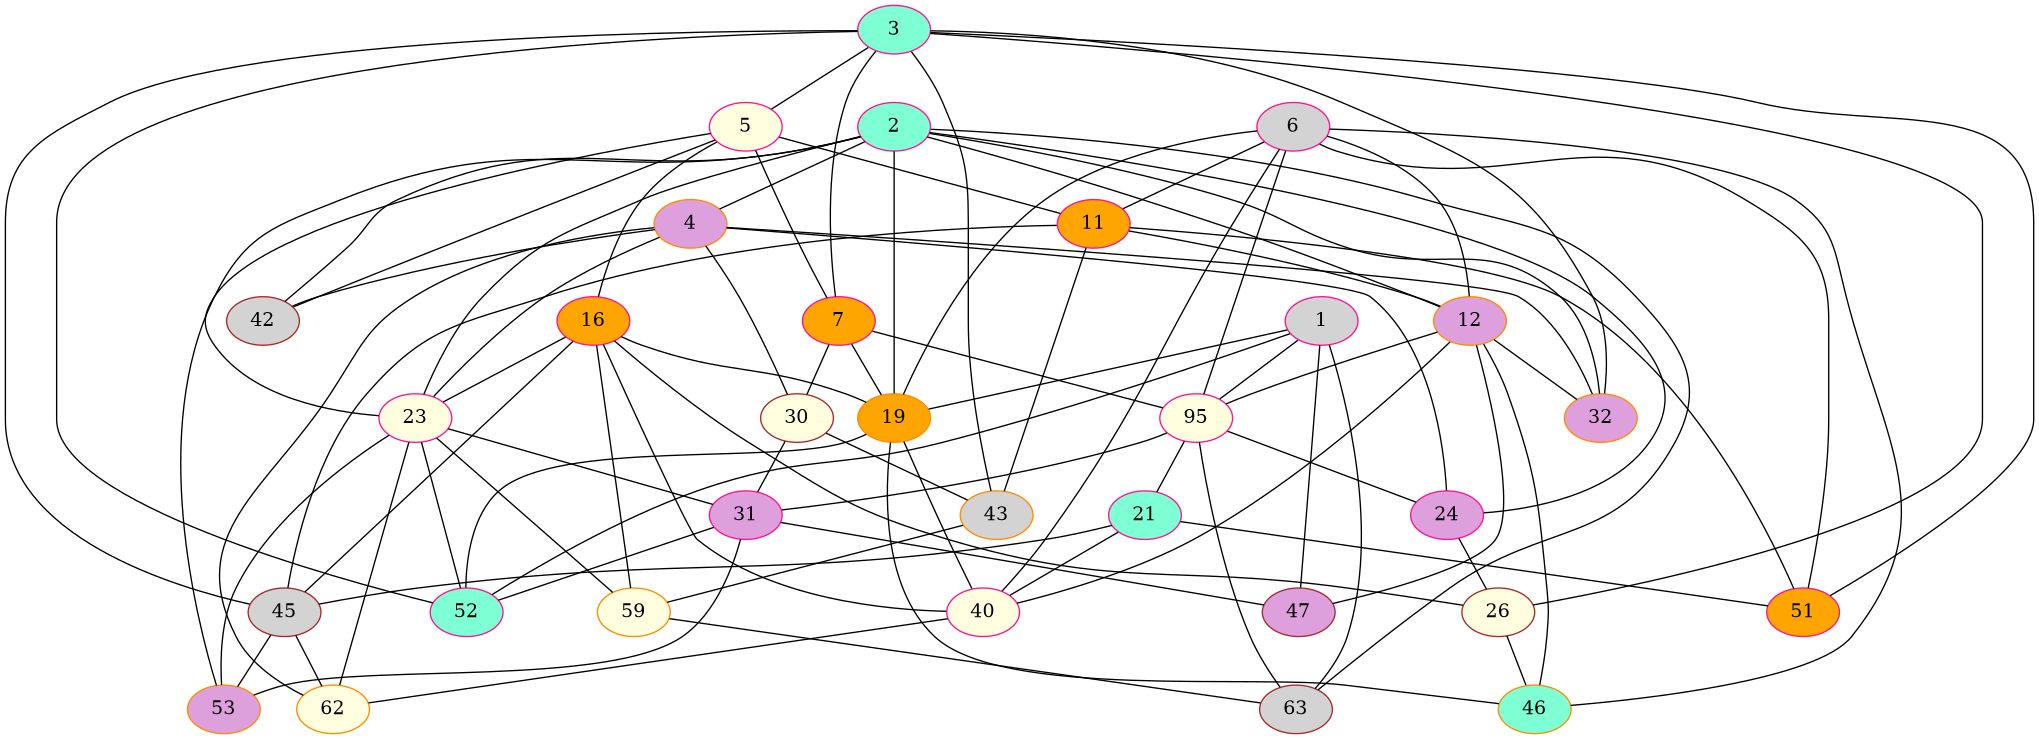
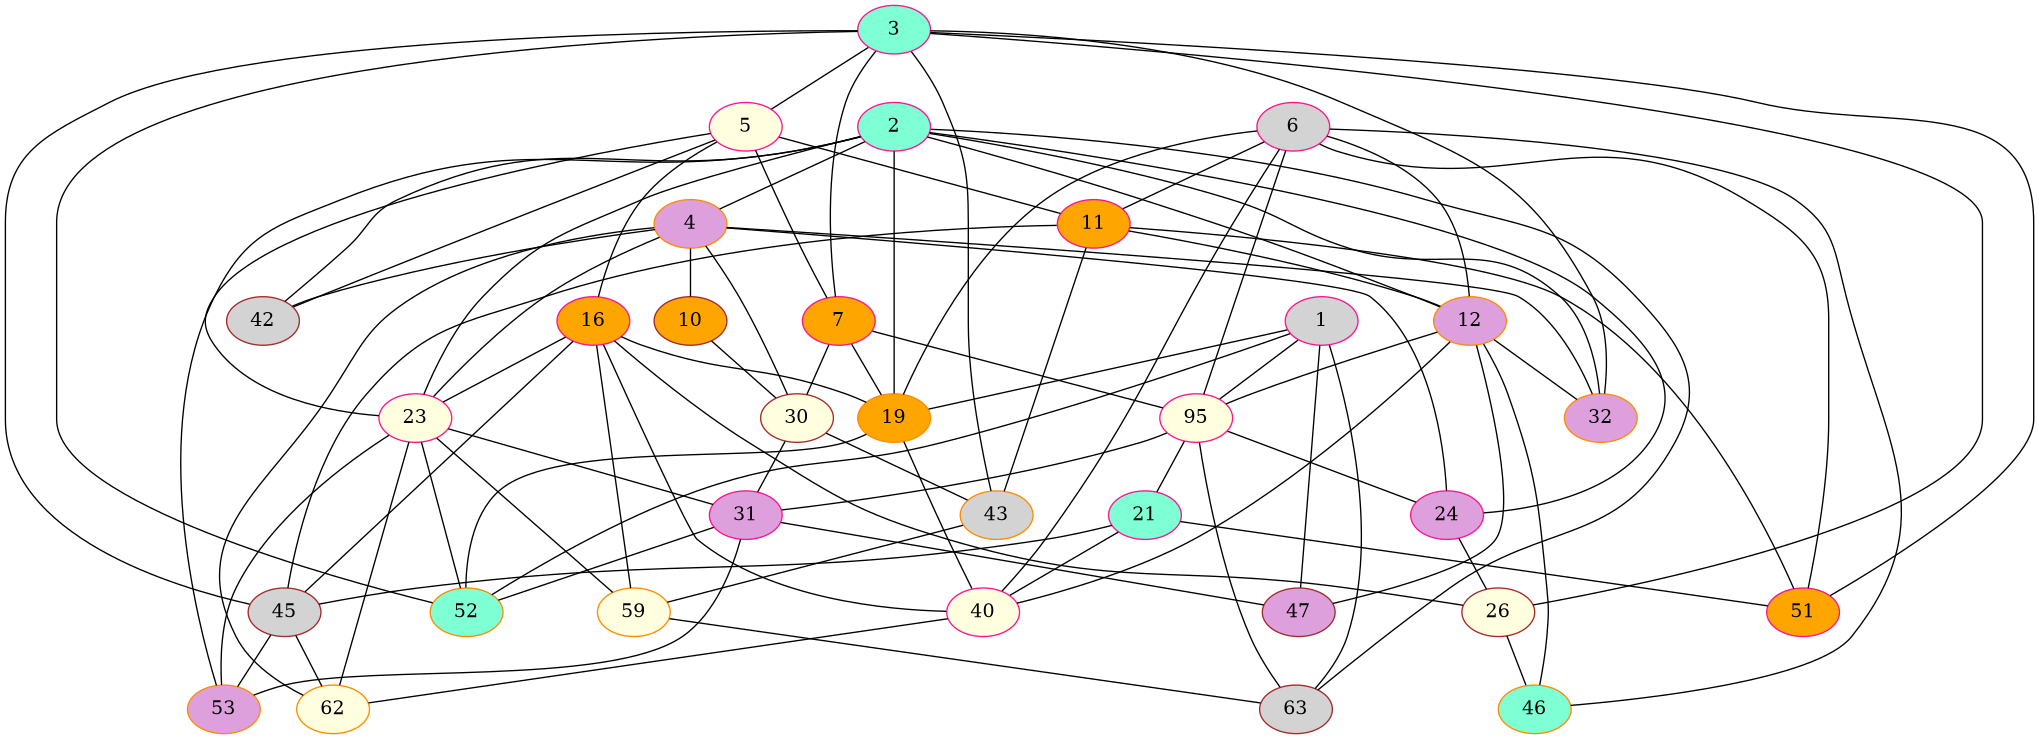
node "10": added
node "52": color deeppink -> darkorange
edge "19" -- "46": removed
